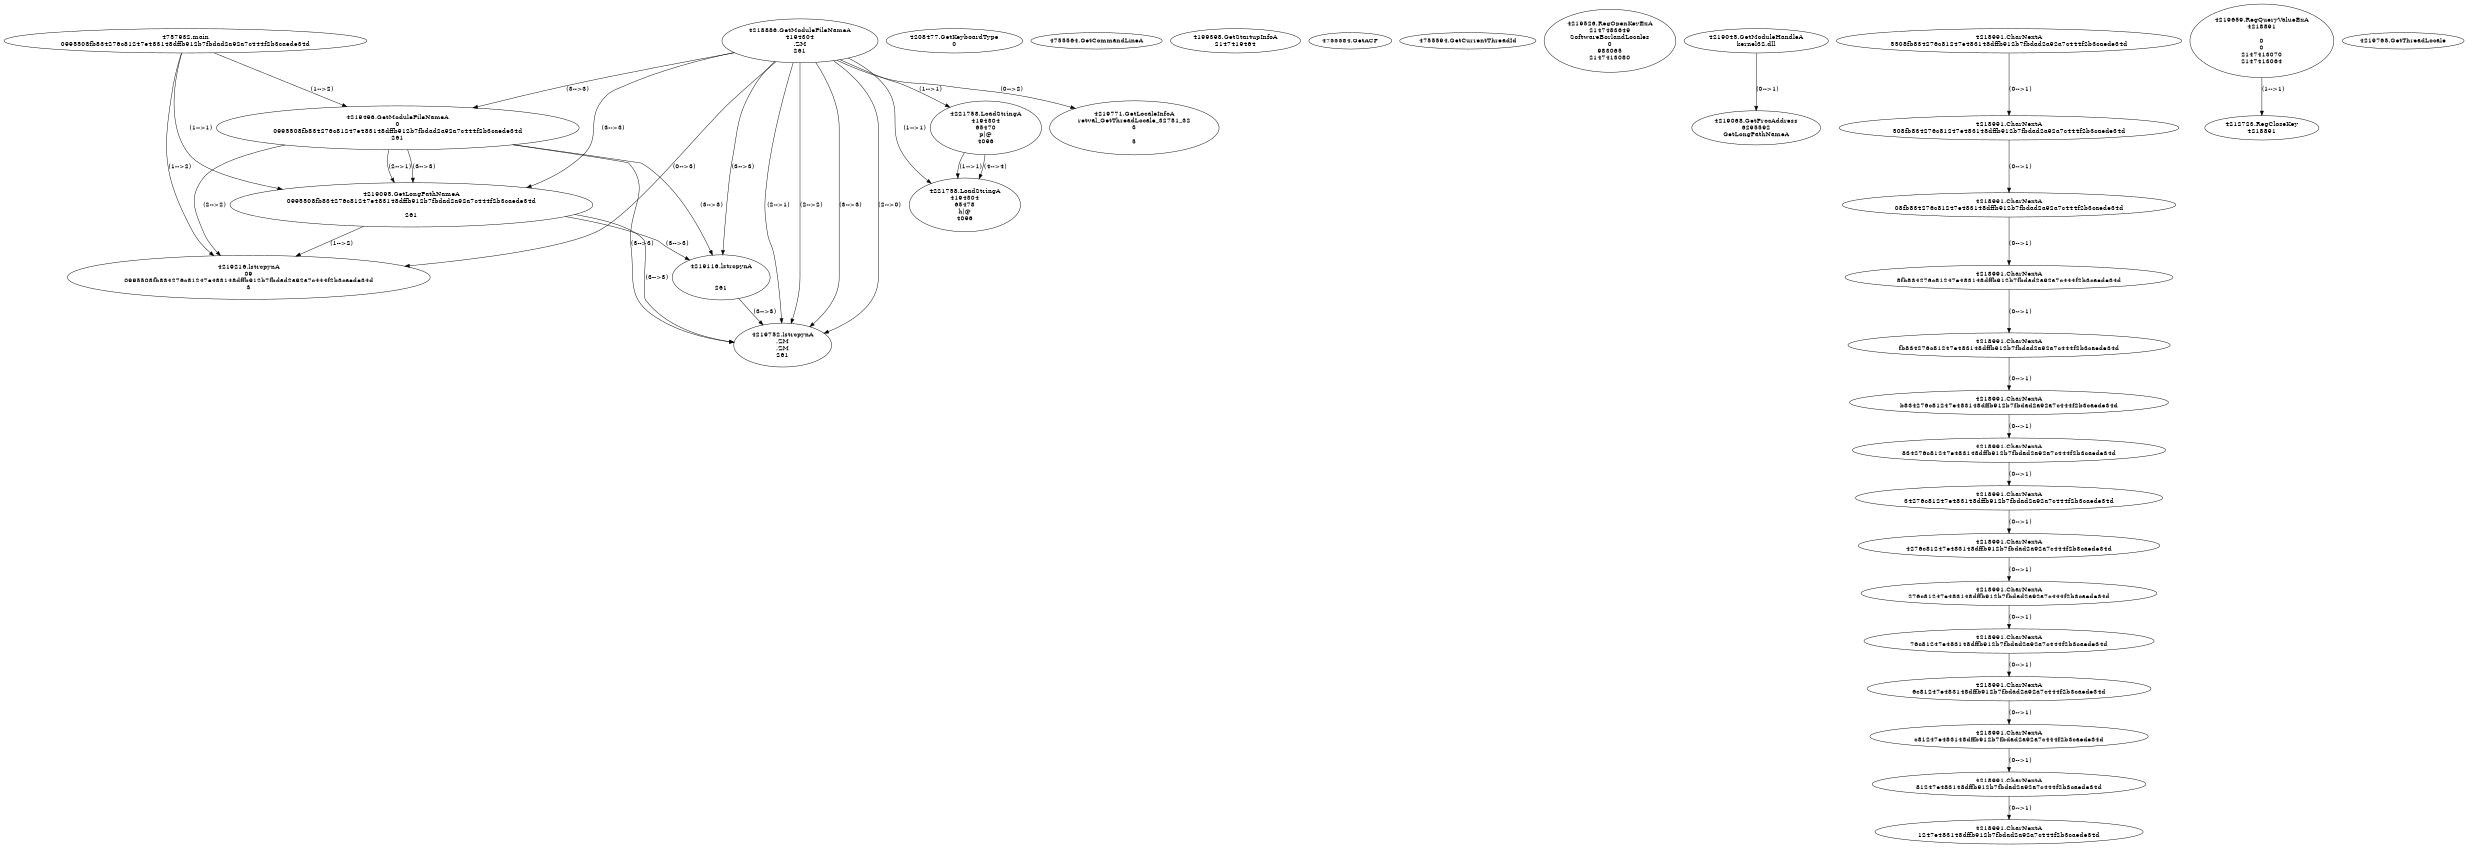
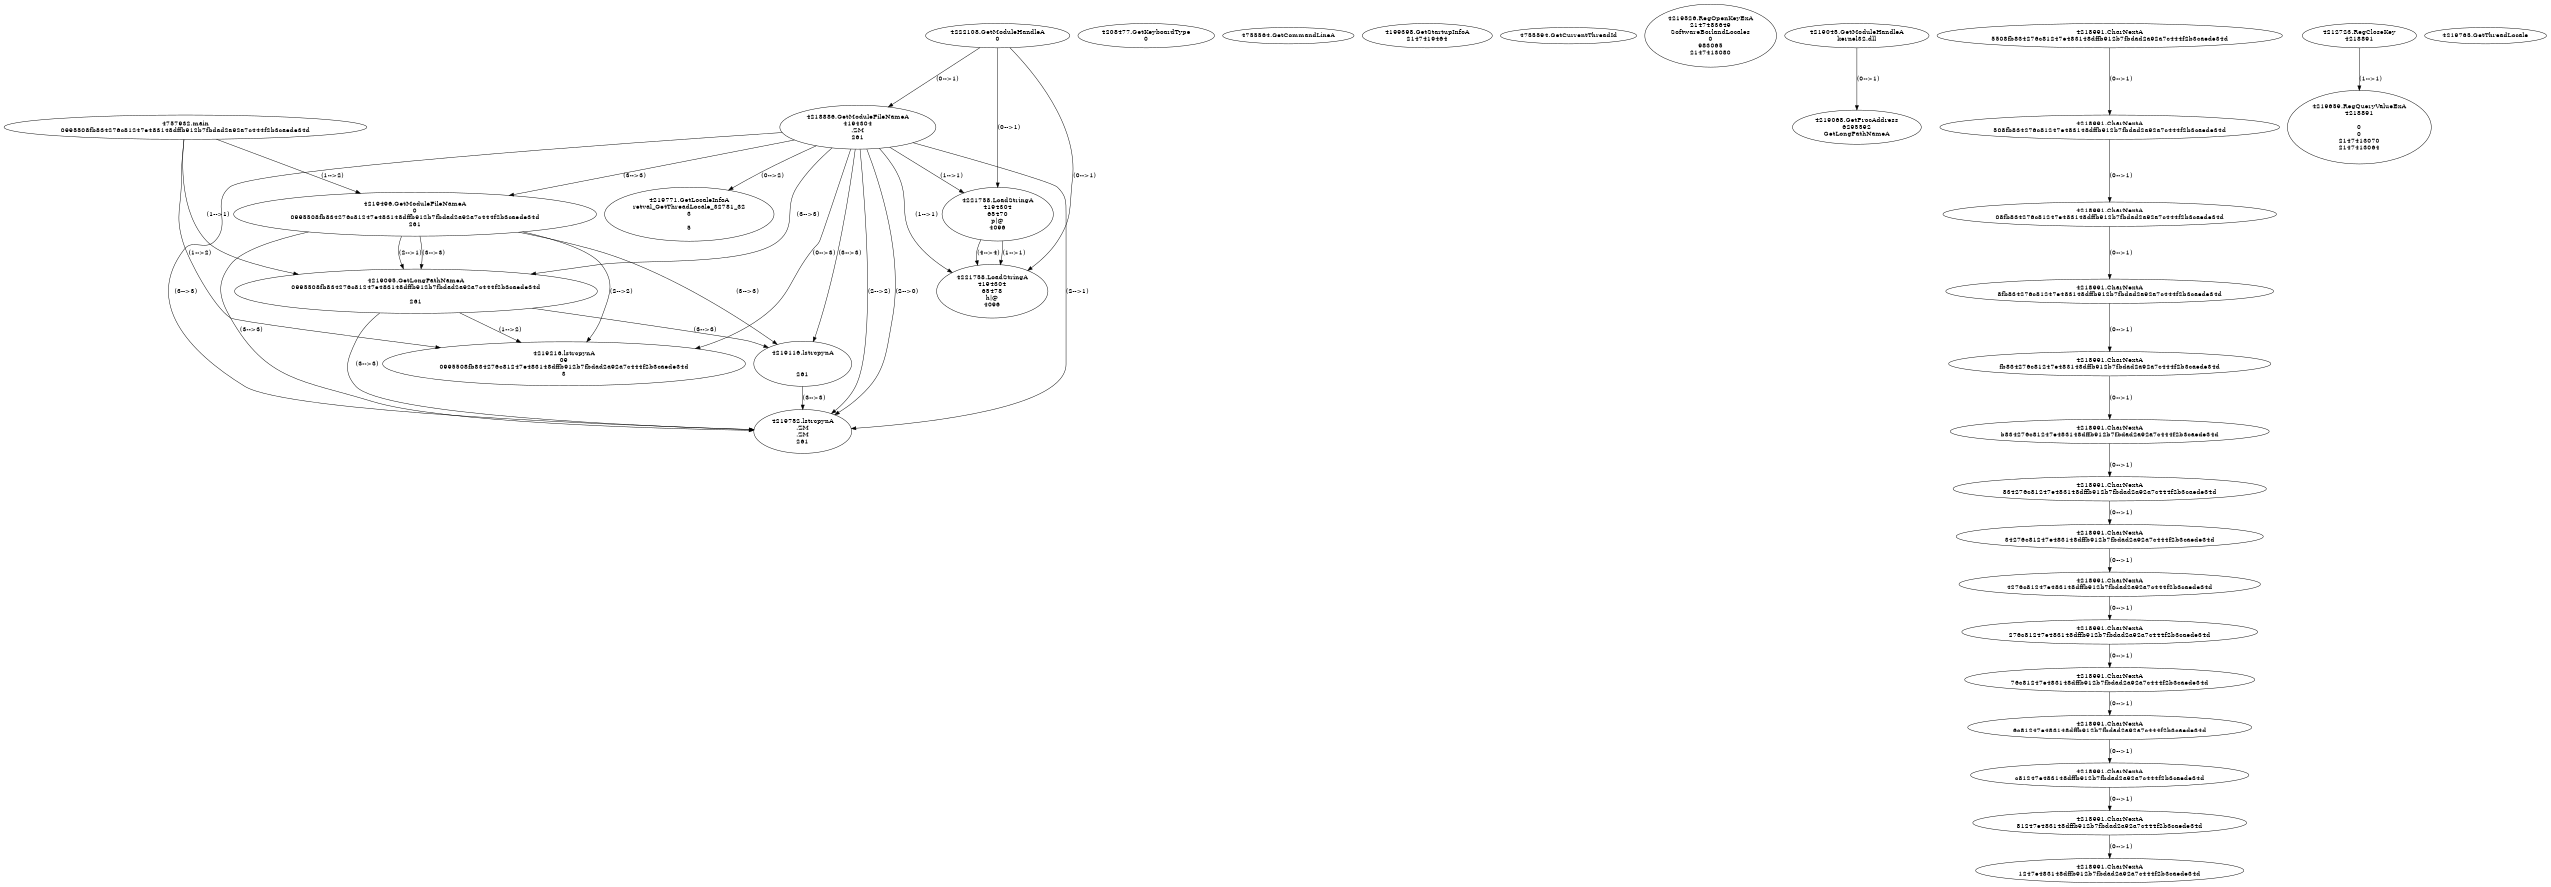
node "4222108.GetModuleHandleA 0": added
node "4755584.GetACP": removed
edge "4219659.RegQueryValueExA 4218891 0 0 2147413070 2147413064" -> "4212723.RegCloseKey 4218891": reversed
